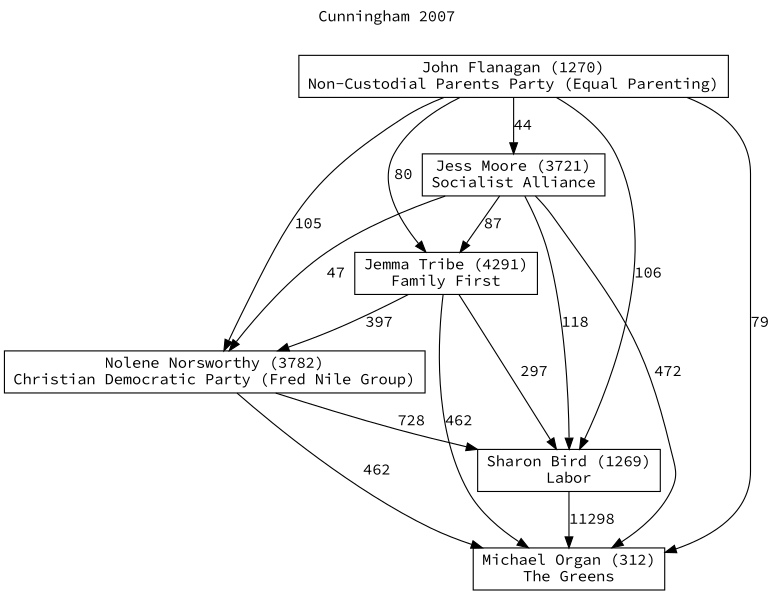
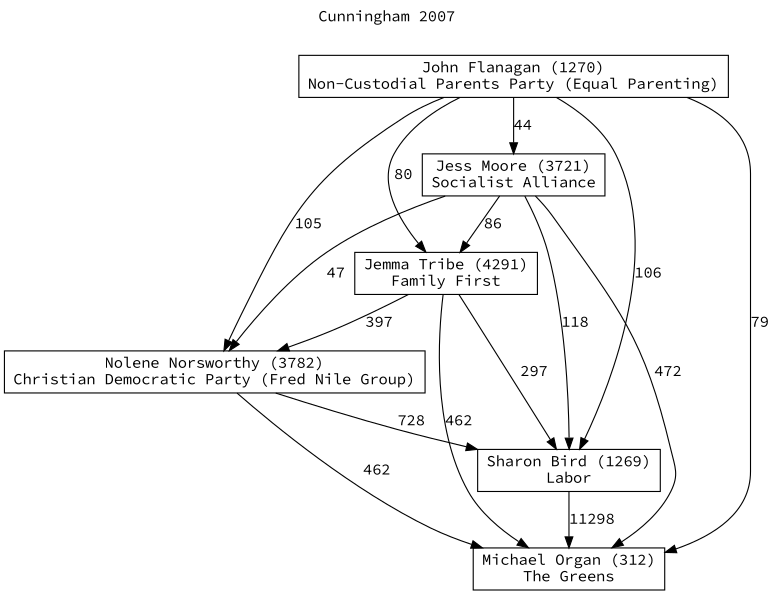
edge "Jess Moore (3721) Socialist Alliance" -> "Jemma Tribe (4291) Family First": label "87" -> "86"
